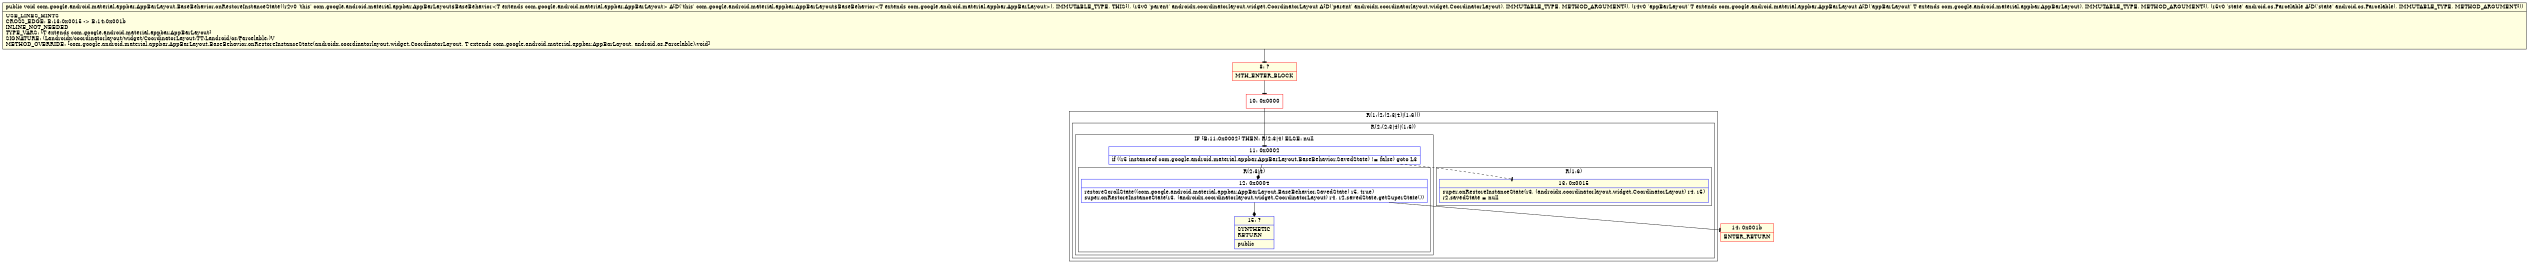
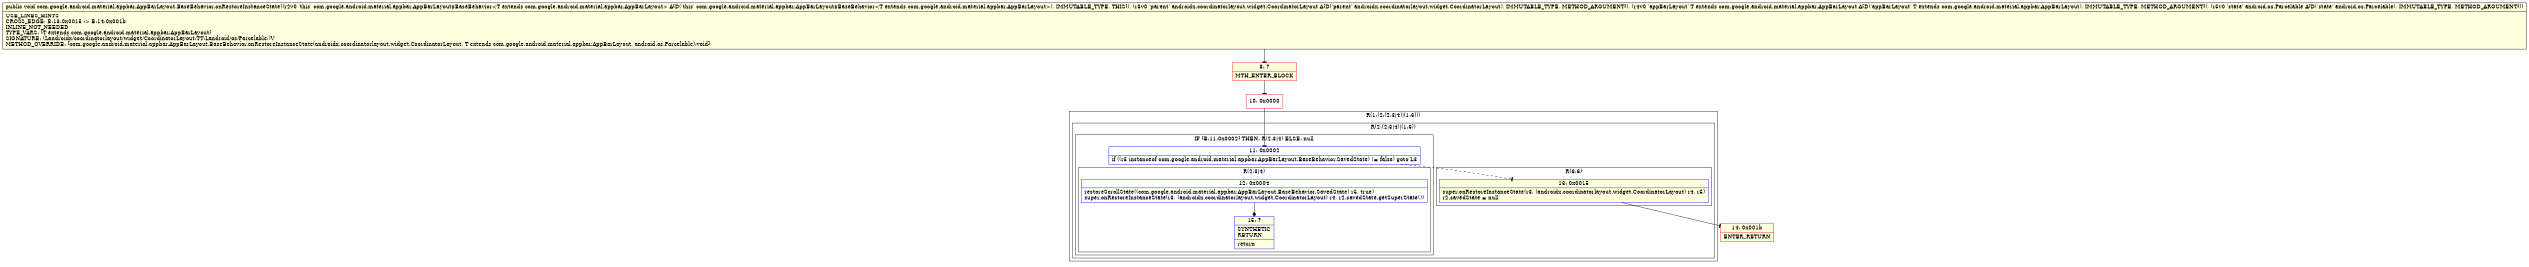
edge "11: 0x0002" -> "12: 0x0004": removed
cluster "R(1:6)": label "R(1:6)" -> "R(6:6)"
edge "12: 0x0004" -> "14: 0x001b": now "13: 0x0015" -> "14: 0x001b"
node "15: ?": text "public" -> "return"
